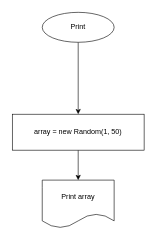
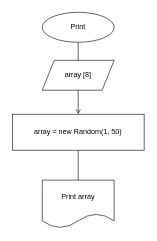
node "array [8]": added
edge "Print" -> "array = new Random(1, 50)": arrowhead classic -> open
edge "array = new Random(1, 50)" -> "Print array": arrowhead classic -> none
